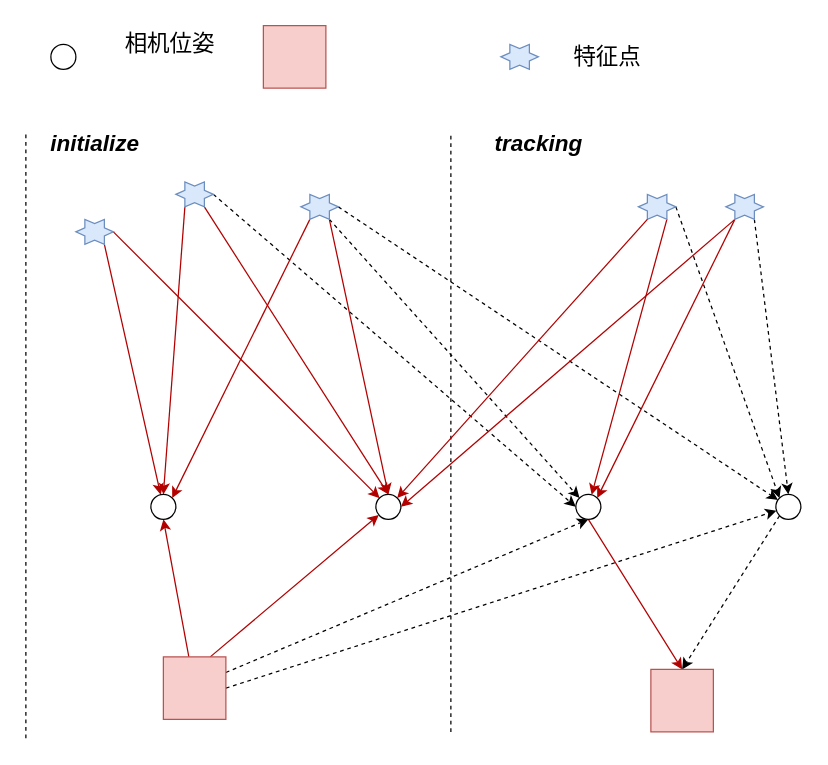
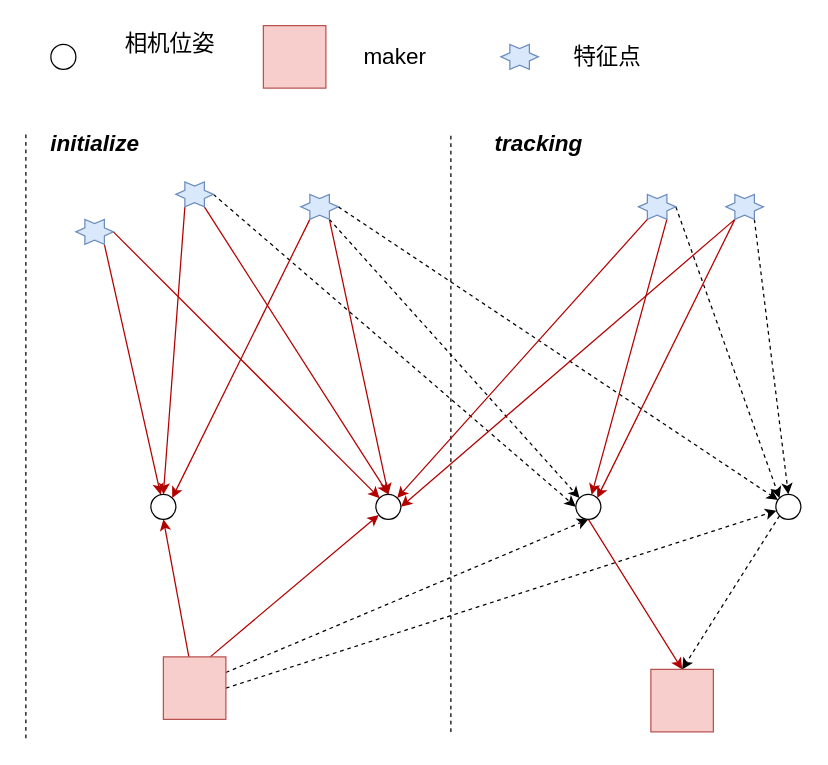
node "maker": added
